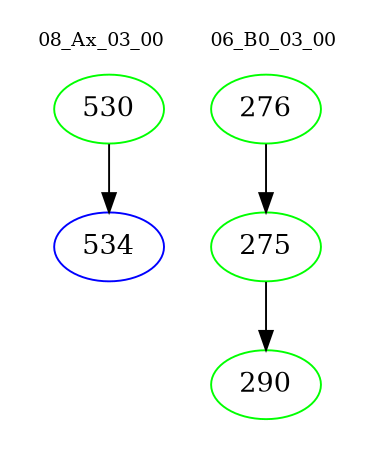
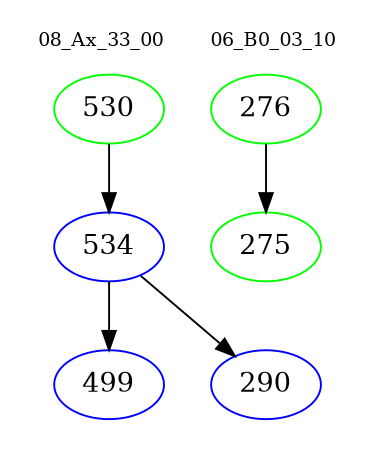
cluster "08_Ax_03_00": label "08_Ax_03_00" -> "08_Ax_33_00"
cluster "06_B0_03_00": label "06_B0_03_00" -> "06_B0_03_10"
edge "275" -> "290": now "534" -> "290"
node "499": added
node "290": color green -> blue
